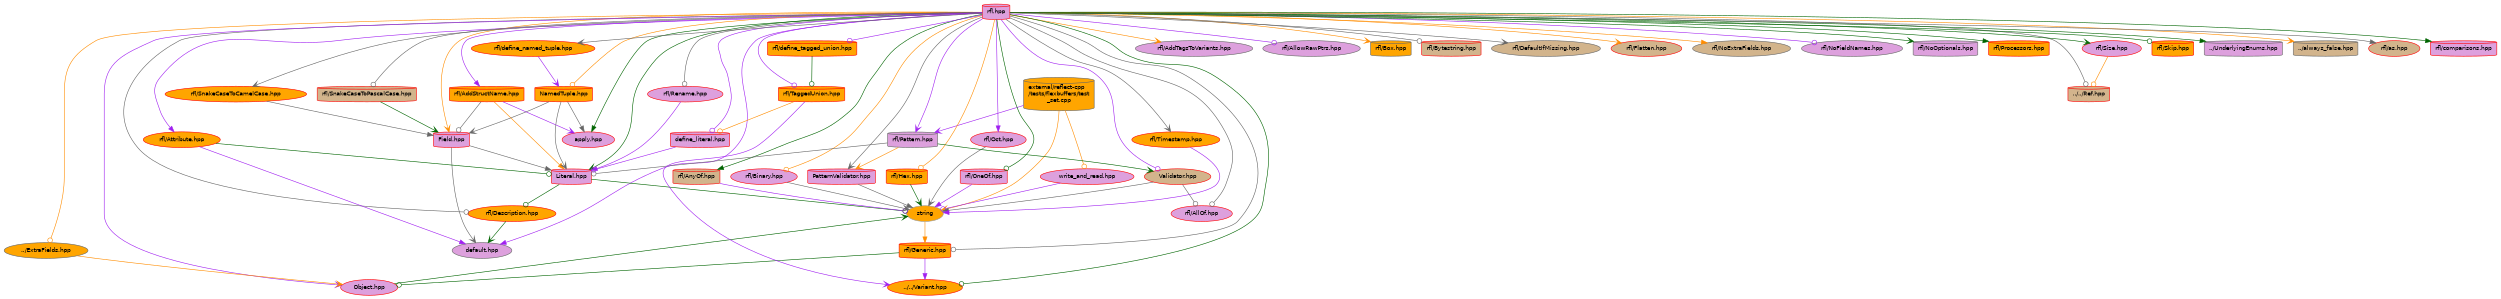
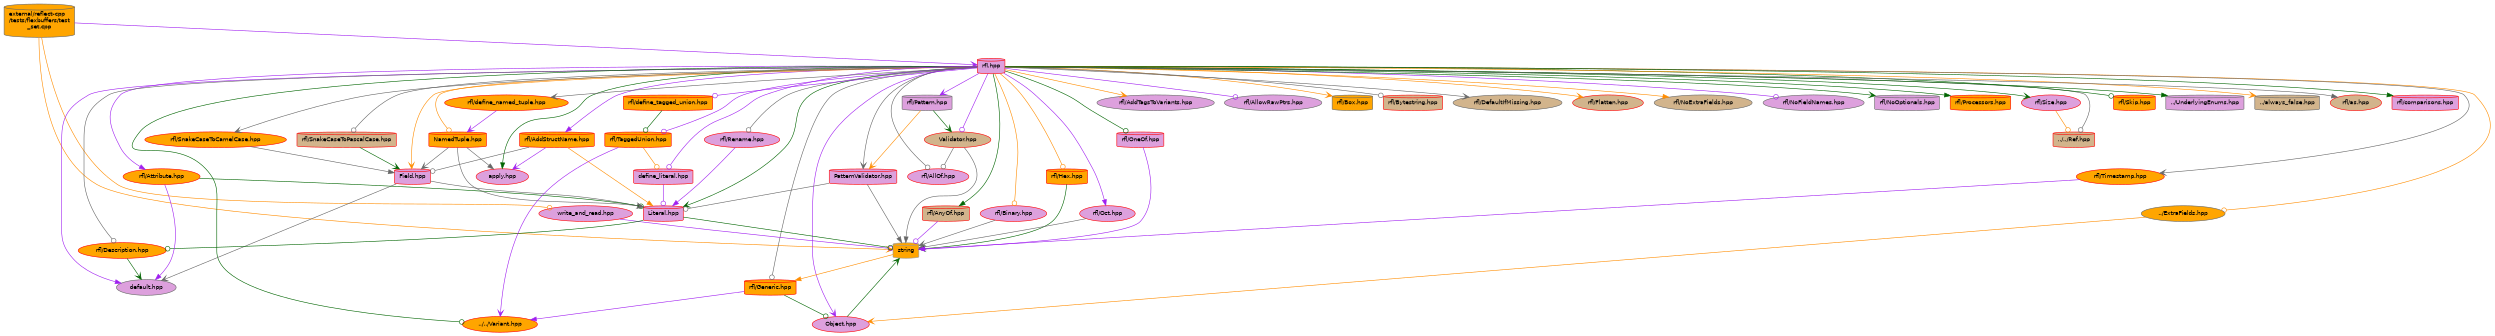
edge "external/reflect-cpp /tests/flexbuffers/test _set.cpp" -> "rfl/Pattern.hpp": now "external/reflect-cpp /tests/flexbuffers/test _set.cpp" -> "rfl.hpp"
edge "rfl/Pattern.hpp" -> "Literal.hpp": now "PatternValidator.hpp" -> "Literal.hpp"
node "string": shape ellipse -> cylinder
